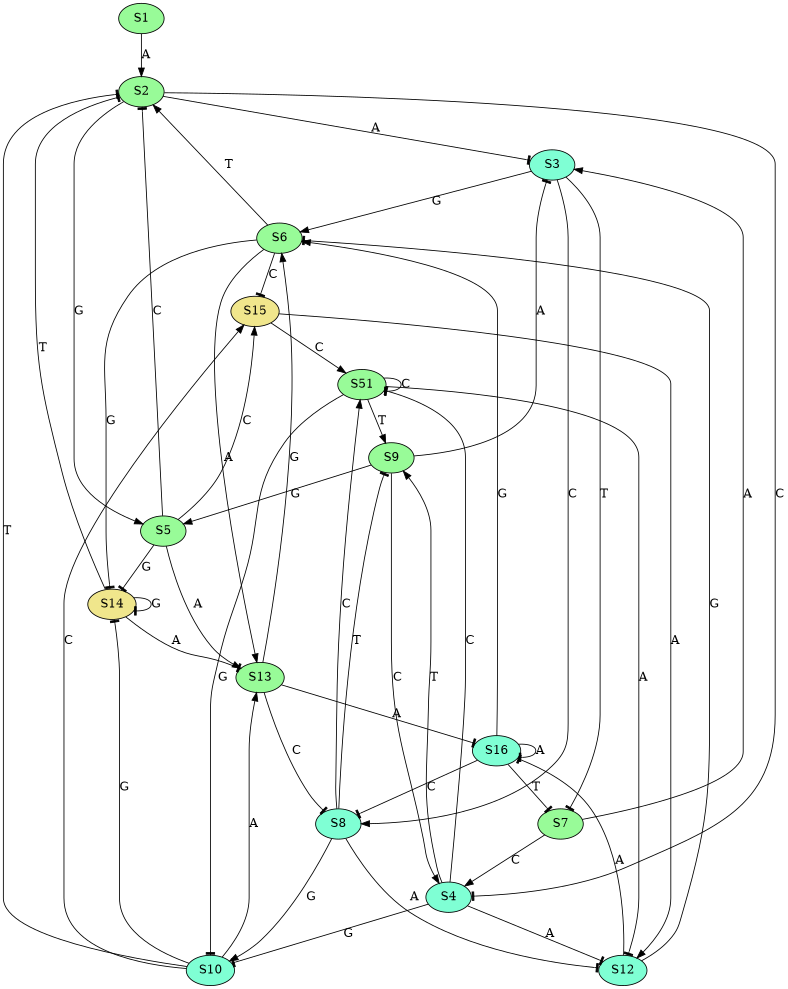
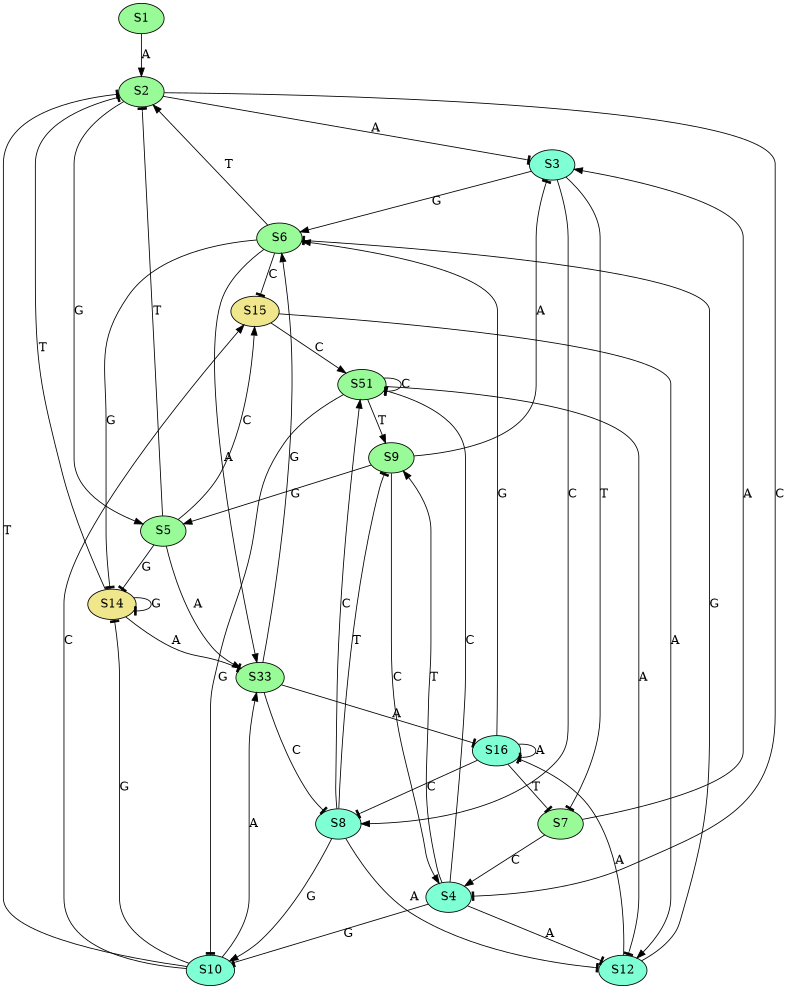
edge "S5" -> "S2": label "C" -> "T"
node "S13": label "S13" -> "S33"
